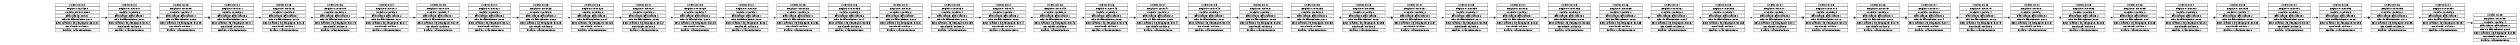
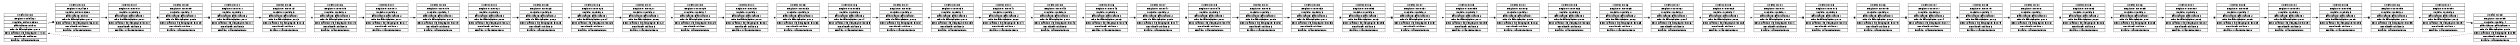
node "Vuelo: A102": added
